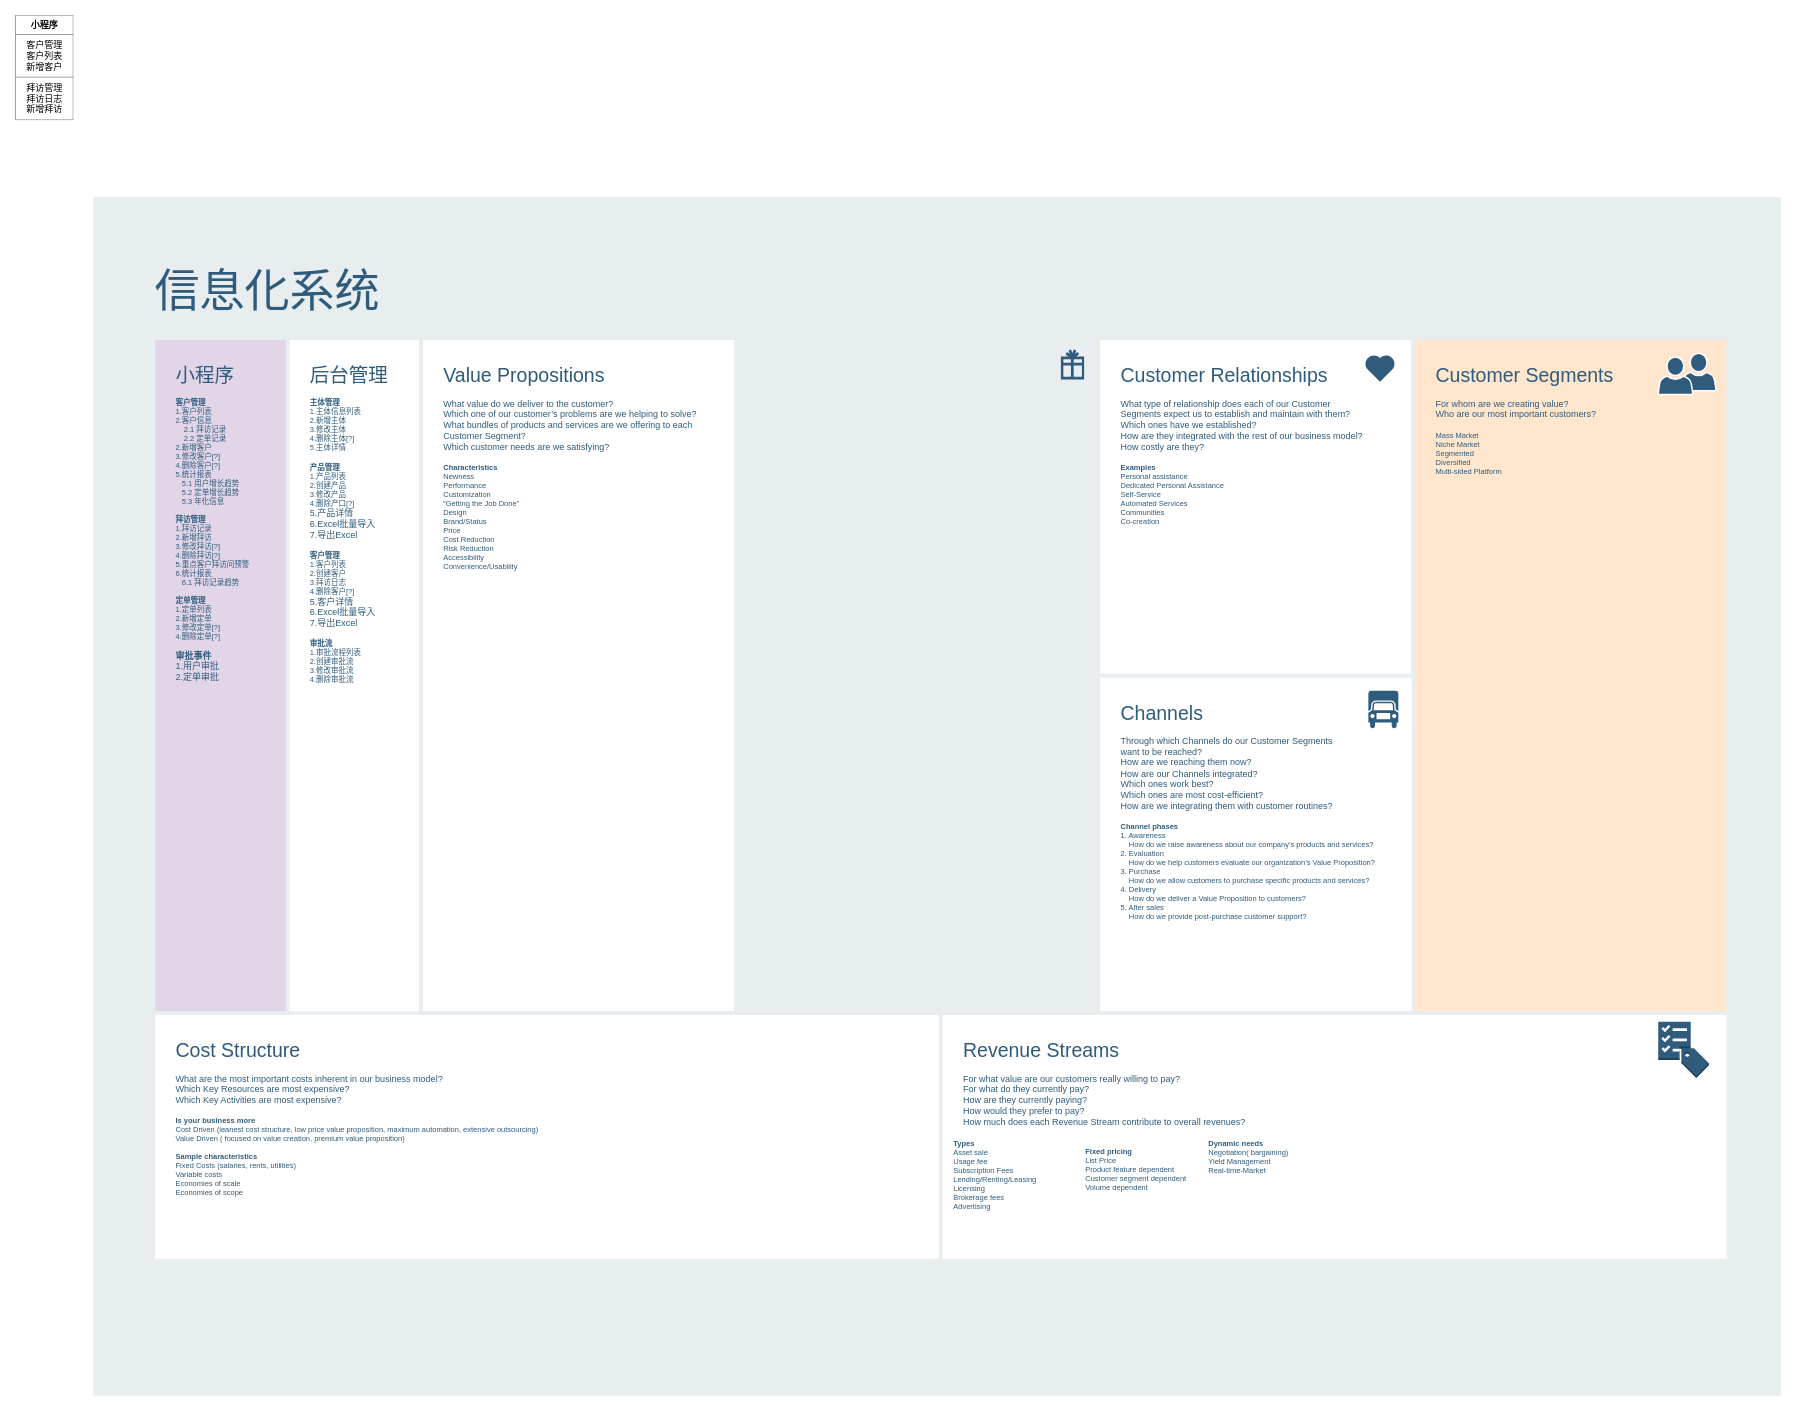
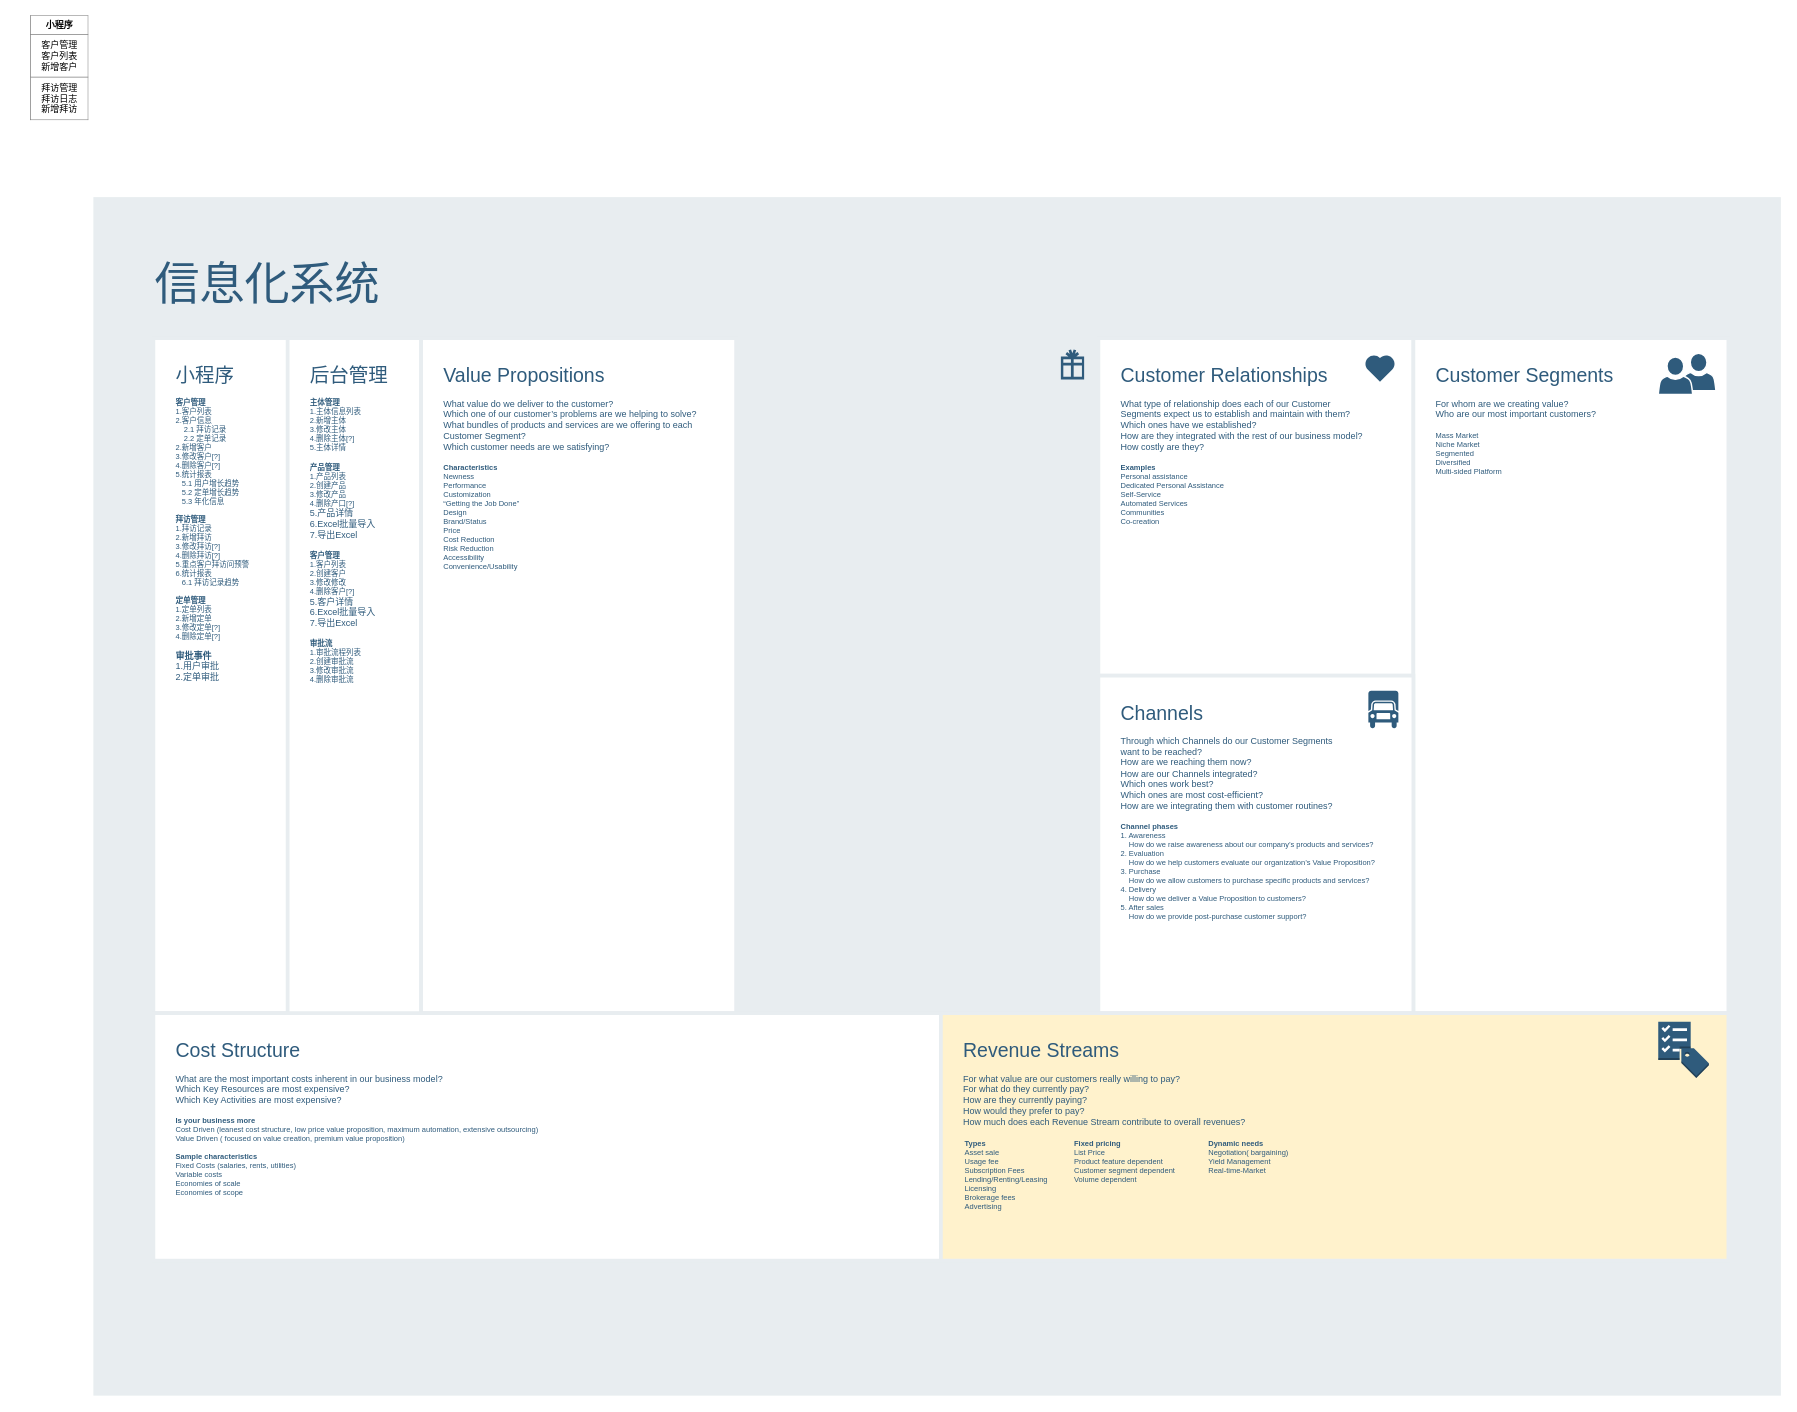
node "小程序 客户管理 客户列表 新增客户 拜访管理 拜访日志 新增拜访": moved (45, 68) -> (60, 68)
node "信息化系统": moved (270, 290) -> (270, 282)
node "后台管理 主体管理 1.主体信息列表 2.新增主体 3.修改主体 4.删除主体[?] 5.主体详情 产品管理 1.产品列表 2.创建产品 3.修改产品 4.删除产口[?] 5.产品详情 6.Excel批量导入 7.导出Excel 客户管理 1.客户列表 2.创建客户 3.拜访日志 4.删除客户[?] 5.客户详情 6.Excel批量导入 7.导出Excel 审批流 1.审批流程列表 2.创建审批流 3.修改审批流 4.删除审批流": label "后台管理 主体管理 1.主体信息列表 2.新增主体 3.修改主体 4.删除主体[?] 5.主体详情 产品管理 1.产品列表 2.创建产品 3.修改产品 4.删除产口[?] 5.产品详情 6.Excel批量导入 7.导出Excel 客户管理 1.客户列表 2.创建客户 3.拜访日志 4.删除客户[?] 5.客户详情 6.Excel批量导入 7.导出Excel 审批流 1.审批流程列表 2.创建审批流 3.修改审批流 4.删除审批流" -> "后台管理 主体管理 1.主体信息列表 2.新增主体 3.修改主体 4.删除主体[?] 5.主体详情 产品管理 1.产品列表 2.创建产品 3.修改产品 4.删除产口[?] 5.产品详情 6.Excel批量导入 7.导出Excel 客户管理 1.客户列表 2.创建客户 3.修改修改 4.删除客户[?] 5.客户详情 6.Excel批量导入 7.导出Excel 审批流 1.审批流程列表 2.创建审批流 3.修改审批流 4.删除审批流"
node "小程序 客户管理 1.客户列表 2.客户信息 2.1 拜访记录 2.2 定单记录 2.新增客户 3.修改客户[?] 4.删除客户[?] 5.统计报表 5.1 用户增长趋势 5.2 定单增长趋势 5.3 年化信息 拜访管理 1.拜访记录 2.新增拜访 3.修改拜访[?] 4.删除拜访[?] 5.重点客户拜访问预警 6.统计报表 6.1 拜访记录趋势 定单管理 1.定单列表 2.新增定单 3.修改定单[?] 4.删除定单[?] 审批事件 1.用户审批 2.定单审批": fillcolor #e1d5e7 -> #ffffff
node "Customer Segments For whom are we creating value? Who are our most important customers? Mass Market Niche Market Segmented Diversified Multi-sided Platform": fillcolor #ffe6cc -> #ffffff
node "Revenue Streams For what value are our customers really willing to pay? For what do they currently pay? How are they currently paying? How would they prefer to pay? How much does each Revenue Stream contribute to overall revenues?": fillcolor #ffffff -> #fff2cc
node "Fixed pricing List Price Product feature dependent Customer segment dependent Volume dependent": moved (1140, 1167) -> (1129, 1160)
node "Types Asset sale Usage fee Subscription Fees Lending/Renting/Leasing Licensing Brokerage fees Advertising": moved (1001, 1175) -> (1012, 1175)
